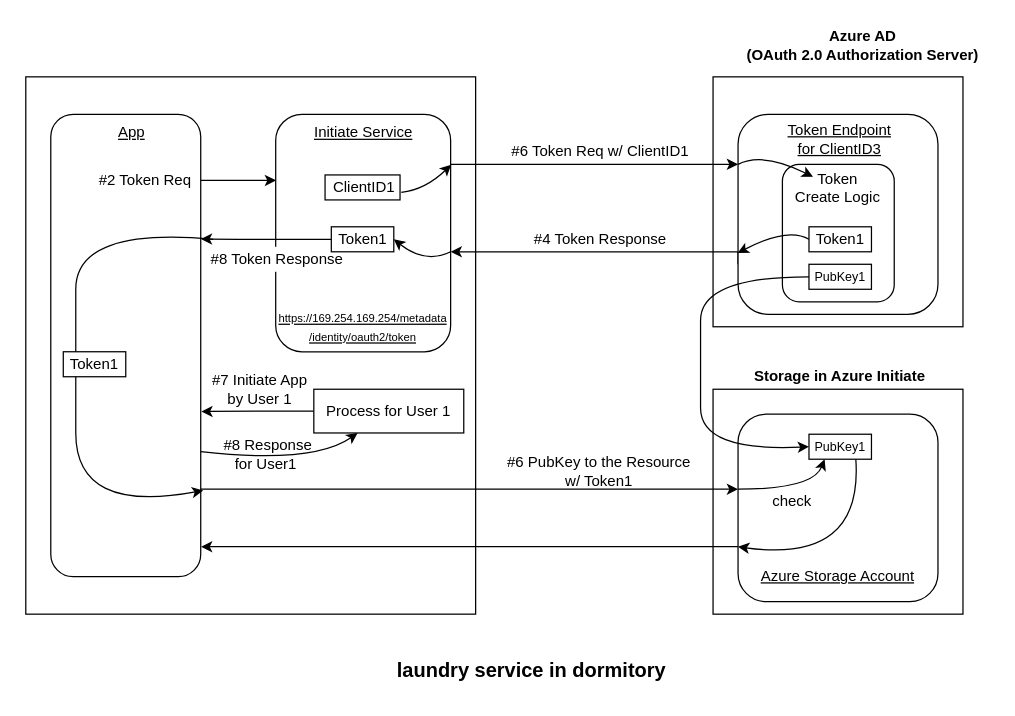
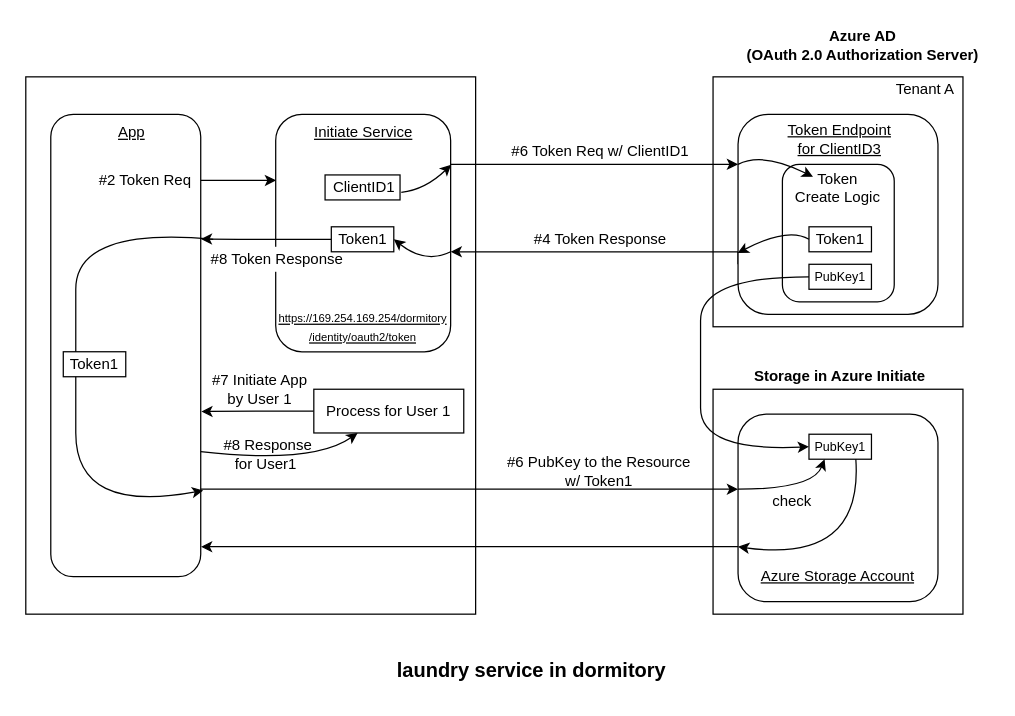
node "Tenant A": added
node "https://169.254.169.254/metadata /identity/oauth2/token": label "https://169.254.169.254/metadata /identity/oauth2/token" -> "https://169.254.169.254/dormitory /identity/oauth2/token"
